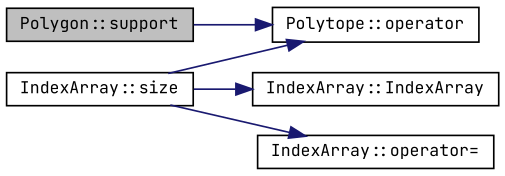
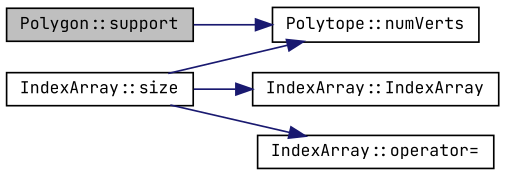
node "Polytope::operator": label "Polytope::operator" -> "Polytope::numVerts"
